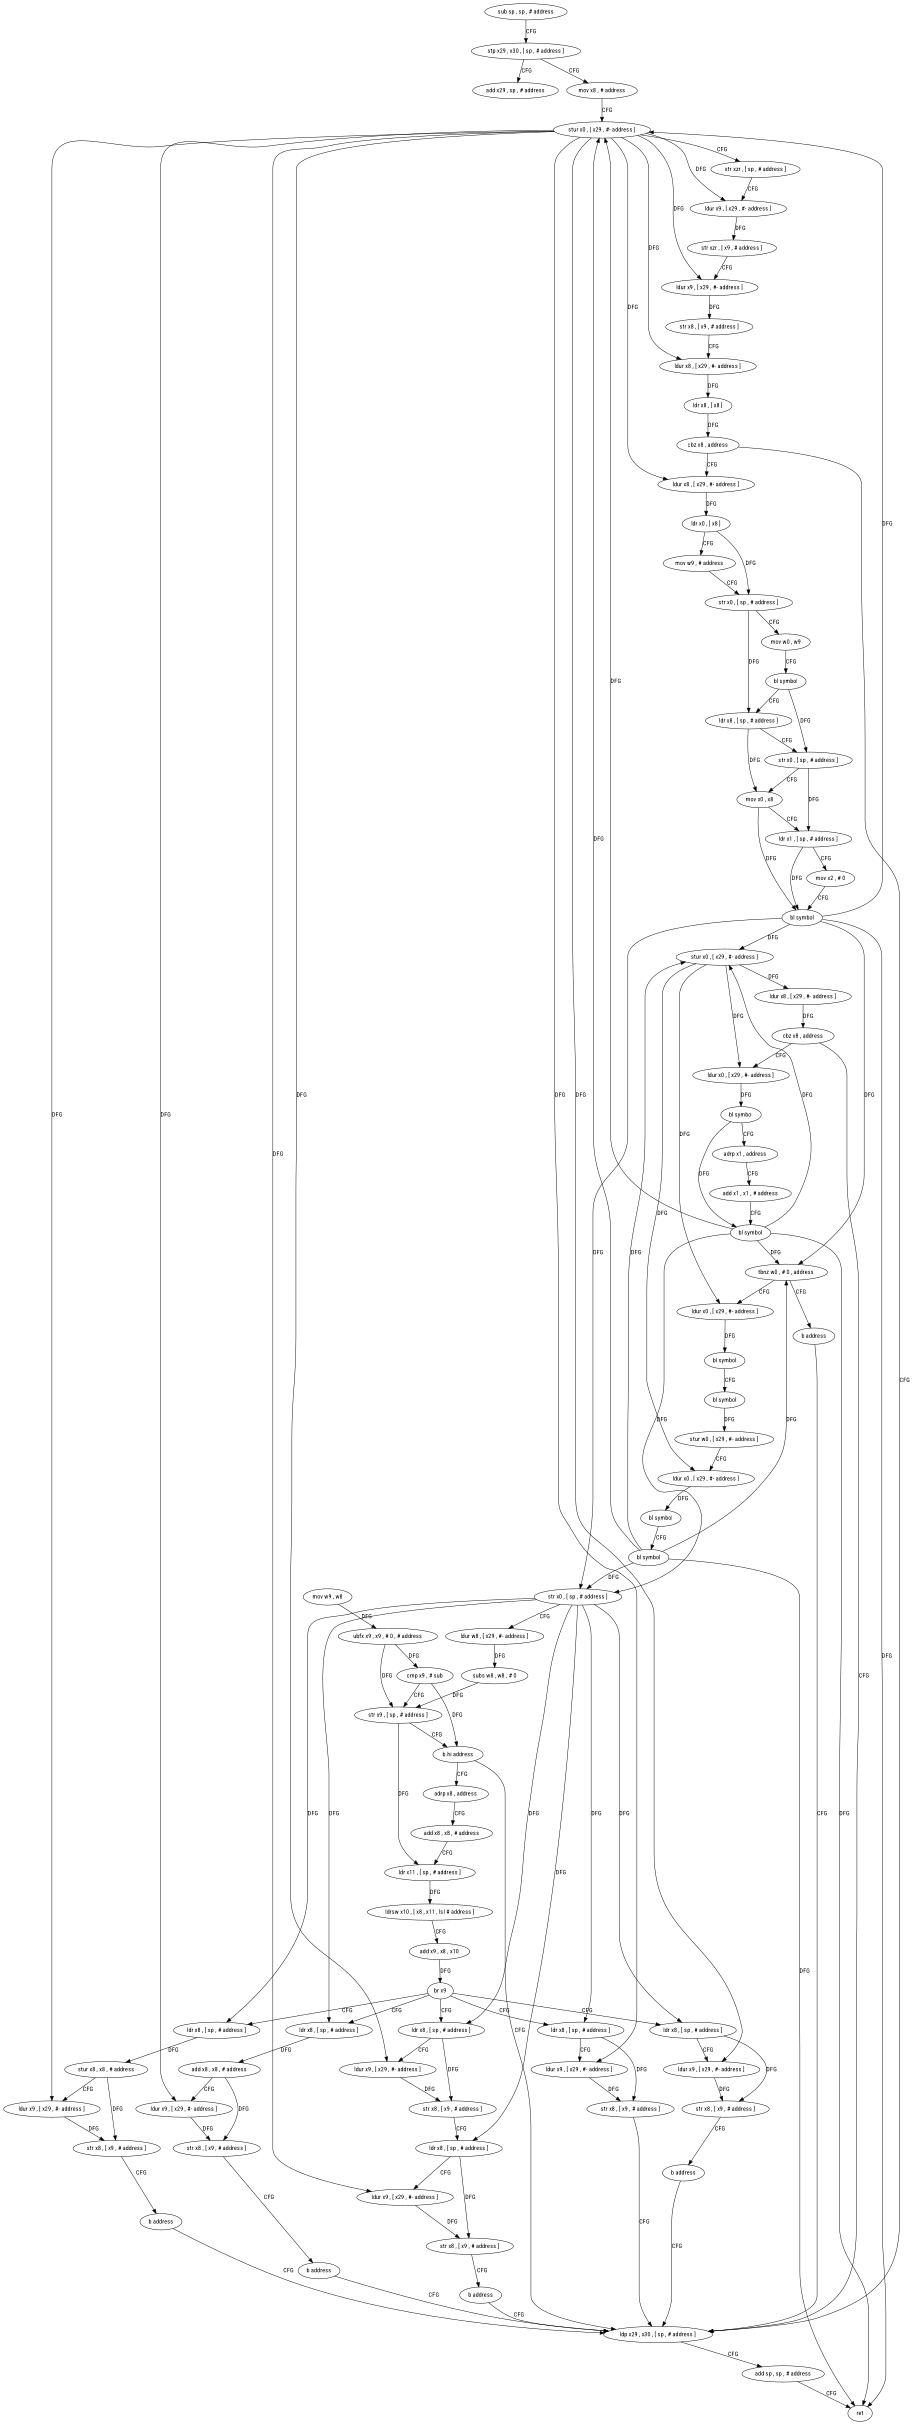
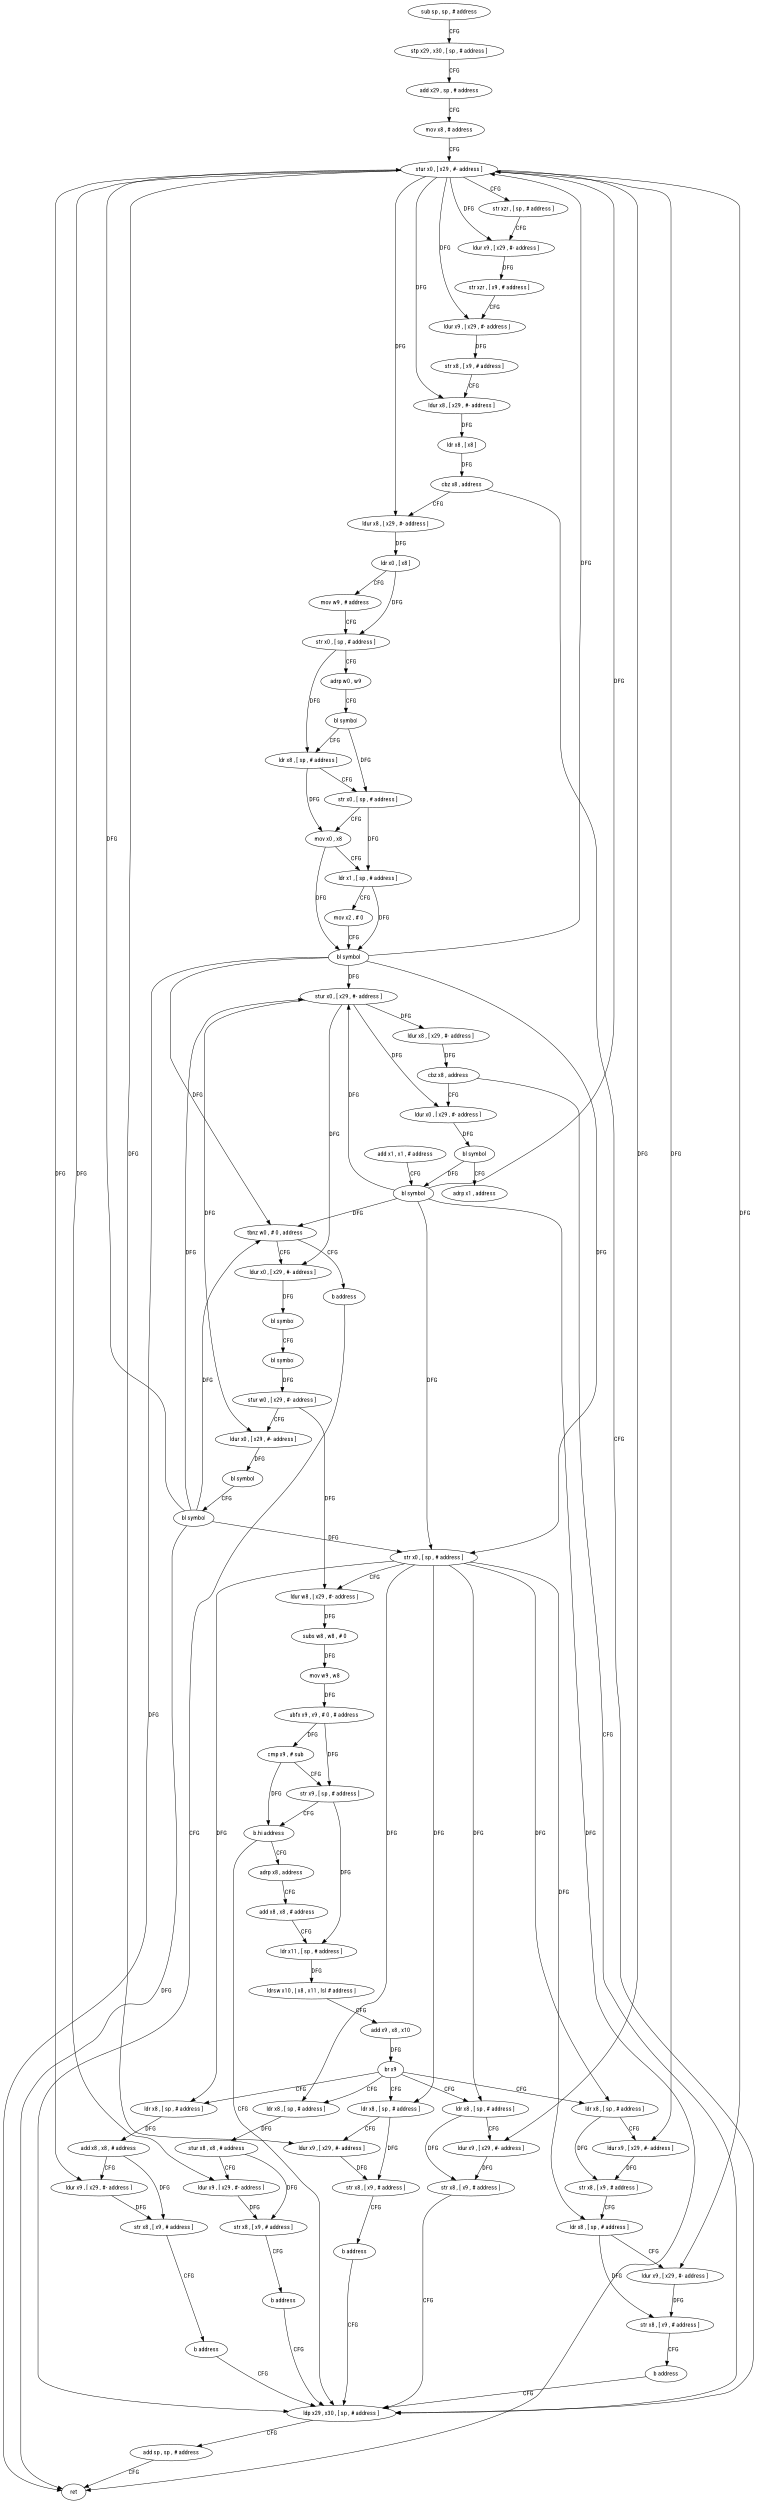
edge "stp x29 , x30 , [ sp , # address ]" -> "mov x8 , # address": now "add x29 , sp , # address" -> "mov x8 , # address"
node "mov w0 , w9": label "mov w0 , w9" -> "adrp w0 , w9"
edge "adrp x1 , address" -> "add x1 , x1 , # address": removed, label "CFG"
edge "stur w0 , [ x29 , #- address ]" -> "ldur w8 , [ x29 , #- address ]": added, label "DFG"
edge "subs w8 , w8 , # 0" -> "str x9 , [ sp , # address ]": now "subs w8 , w8 , # 0" -> "mov w9 , w8"
